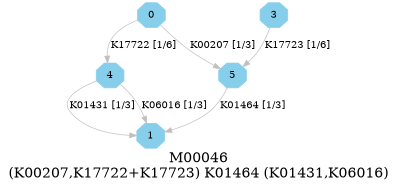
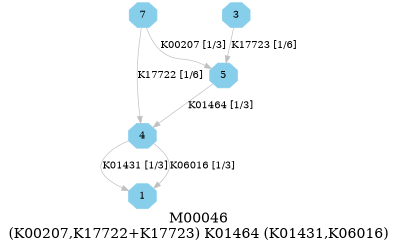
node "0": label "0" -> "7"
edge "5" -> "1": now "5" -> "4"
